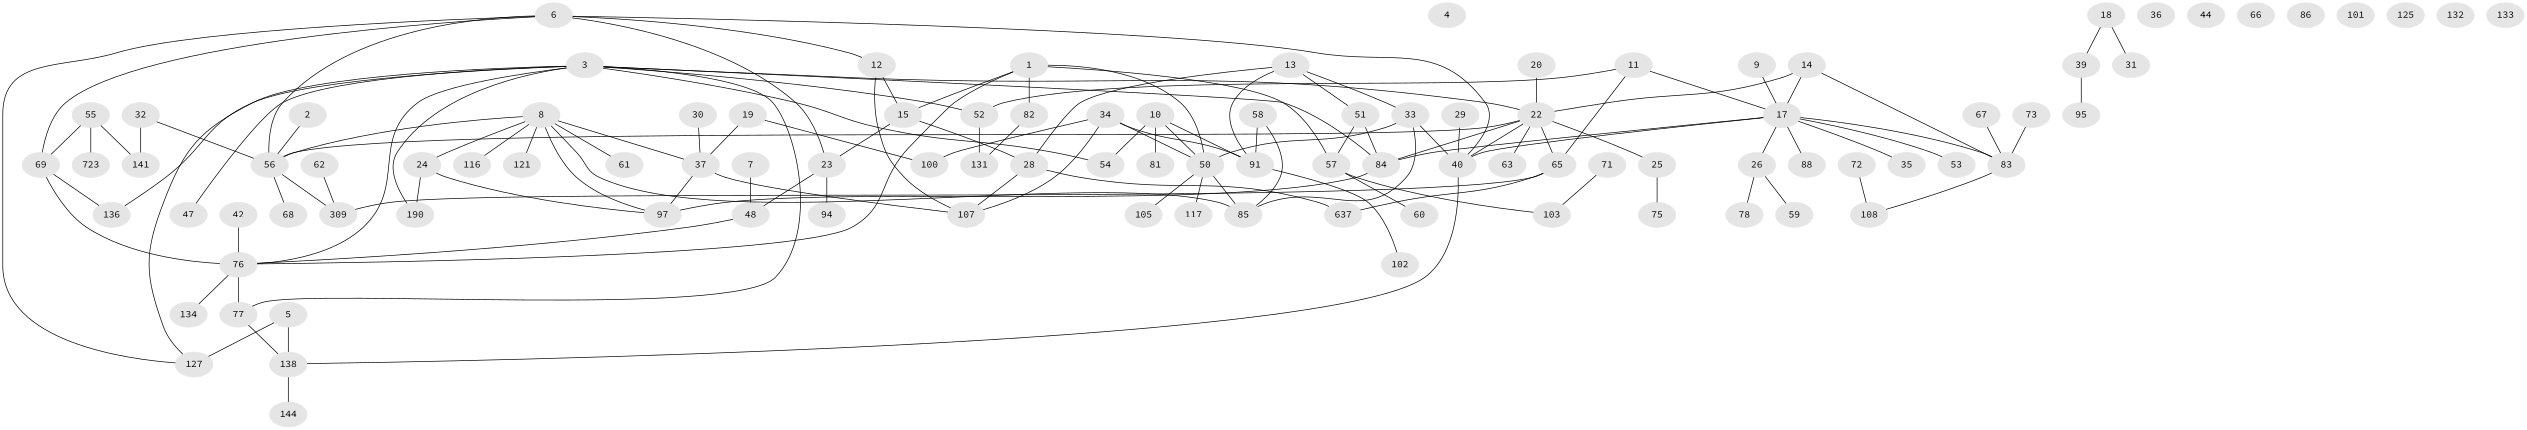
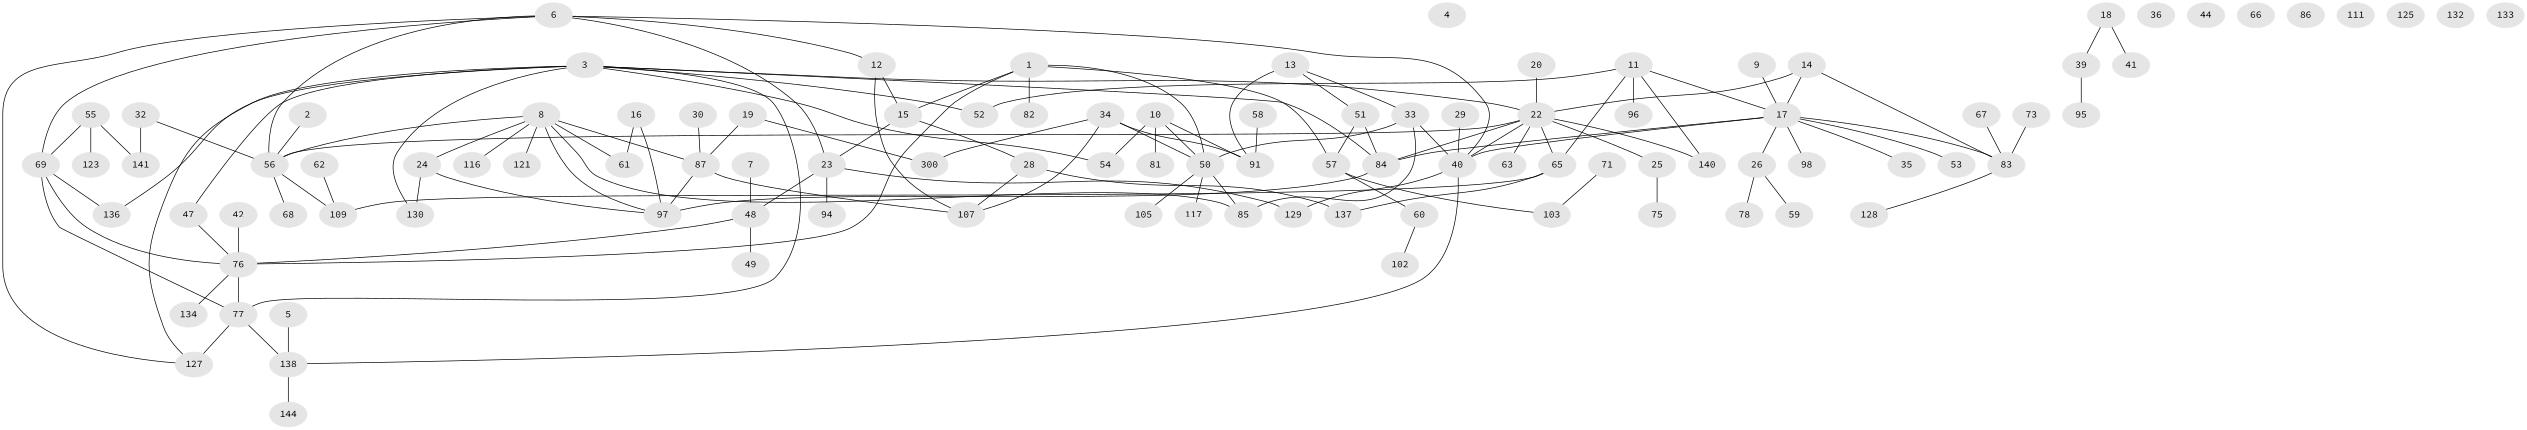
node "101": label "101" -> "111"
node "31": label "31" -> "41"
edge "13" -- "28": removed
node "16": added
node "96": added
edge "3" -- "76": now "47" -- "76"
node "723": label "723" -> "123"
node "37": label "37" -> "87"
node "100": label "100" -> "300"
node "131": removed
node "140": added
node "88": label "88" -> "98"
node "72": removed
edge "58" -- "85": removed
edge "91" -- "102": now "60" -- "102"
node "309": label "309" -> "109"
node "190": label "190" -> "130"
node "129": added
node "637": label "637" -> "137"
node "108": label "108" -> "128"
edge "69" -- "77": added
node "49": added
edge "5" -- "127": now "77" -- "127"
